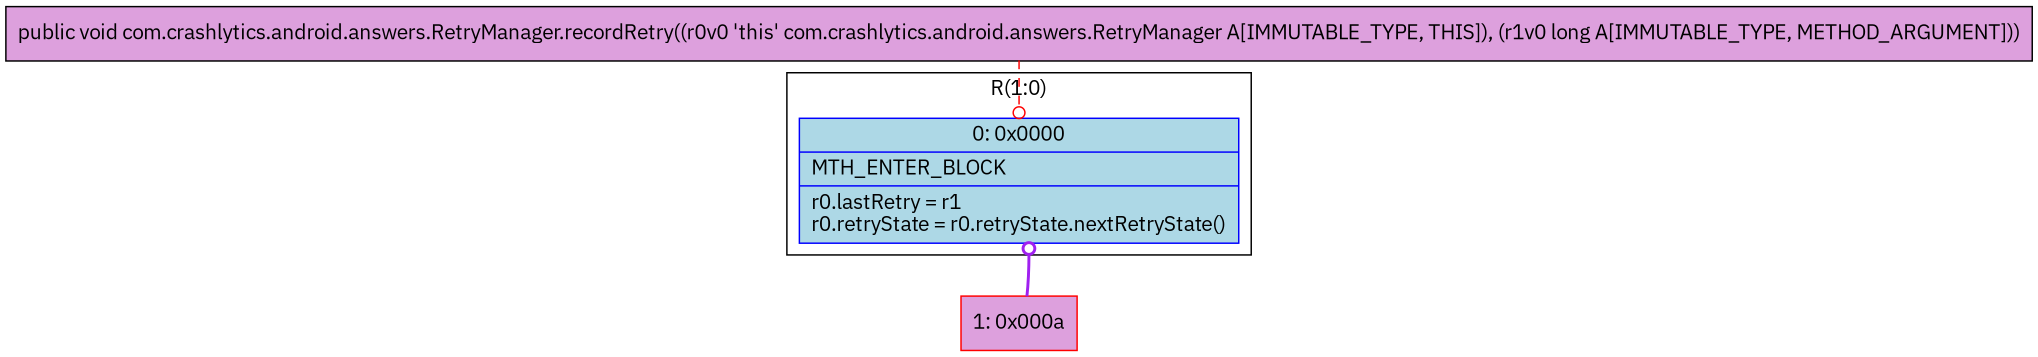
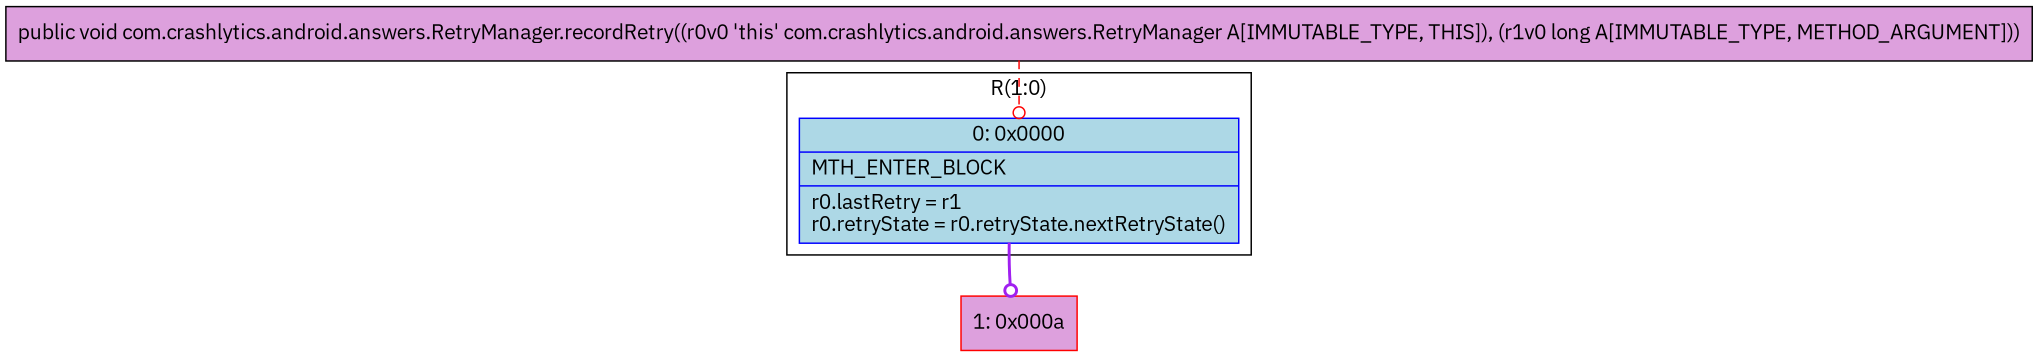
edge "1: 0x000a" -> "0: 0x0000": reversed
